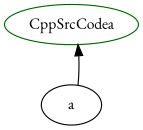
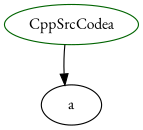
edge "a" -> "CppSrcCodea": reversed
